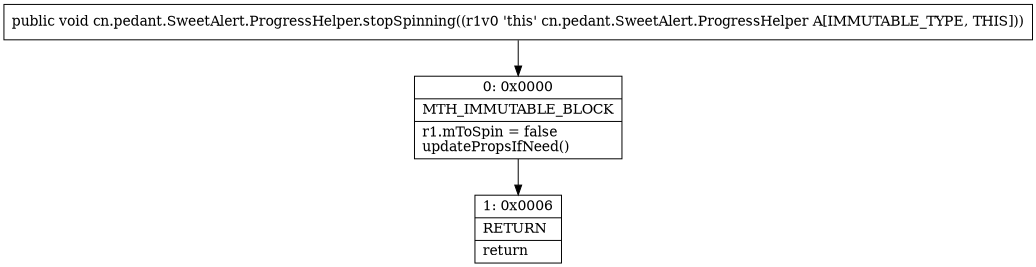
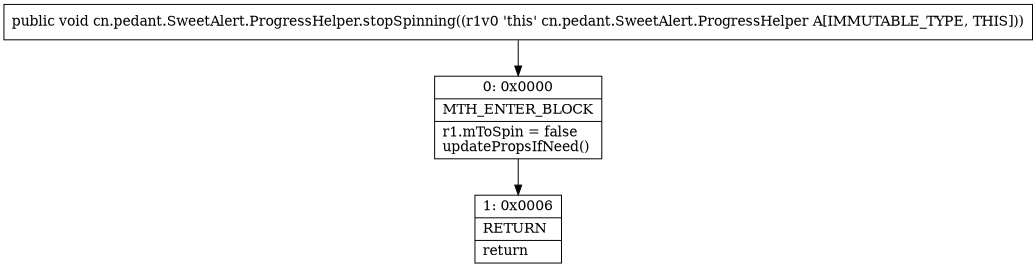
node "0: 0x0000": text "MTH_IMMUTABLE_BLOCK" -> "MTH_ENTER_BLOCK"
